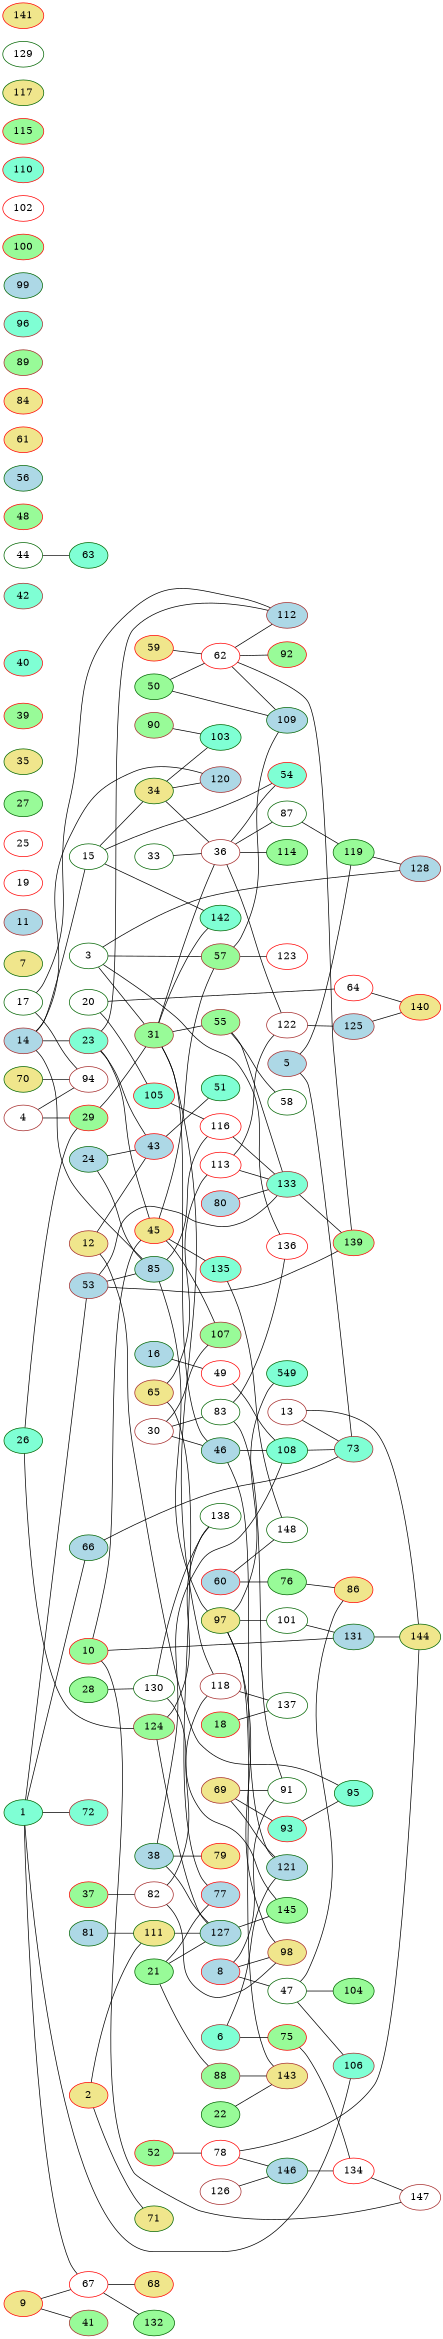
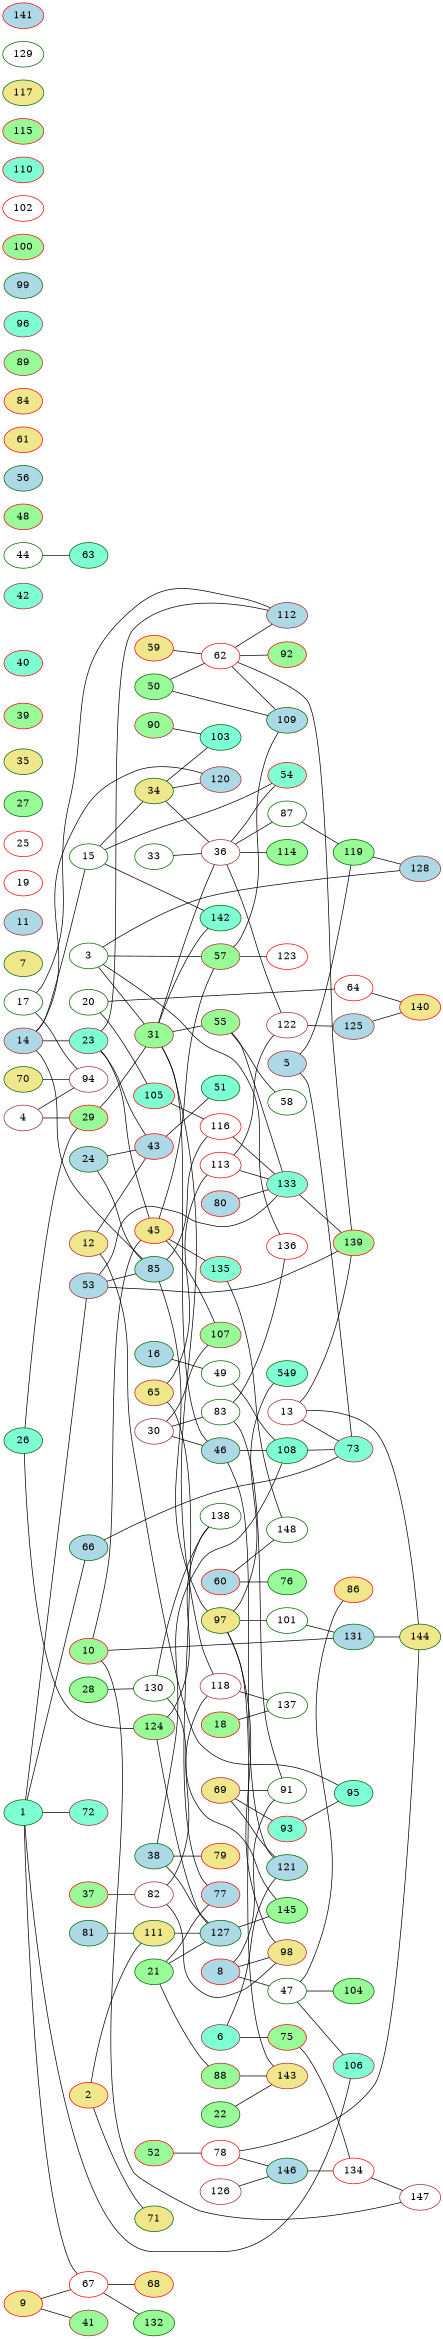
node "141": fillcolor khaki -> lightblue
edge "139" -- "13": added
node "49": color red -> darkgreen
edge "76" -- "86": removed
